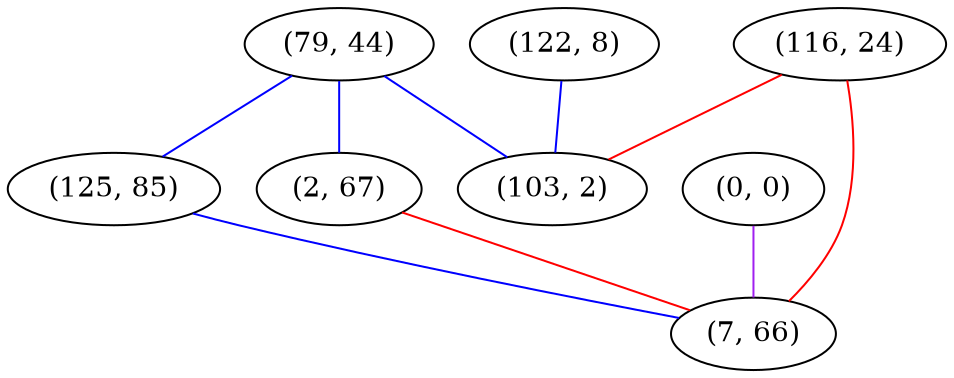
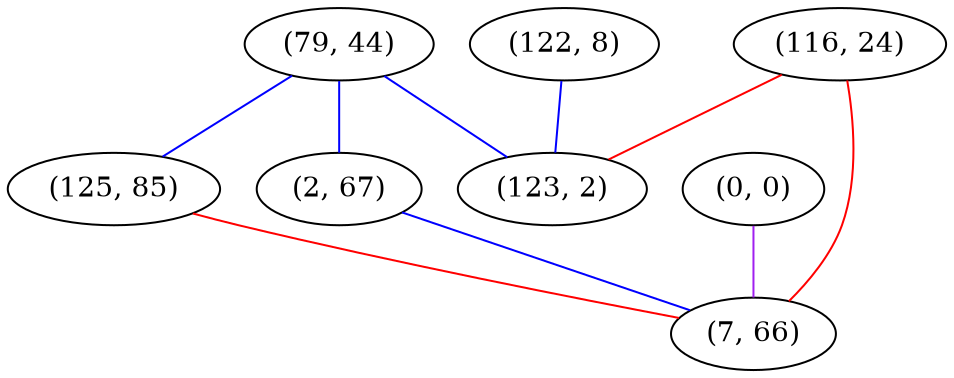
node "(103, 2)": label "(103, 2)" -> "(123, 2)"
edge "(2, 67)" -- "(7, 66)": color red -> blue
edge "(125, 85)" -- "(7, 66)": color blue -> red
